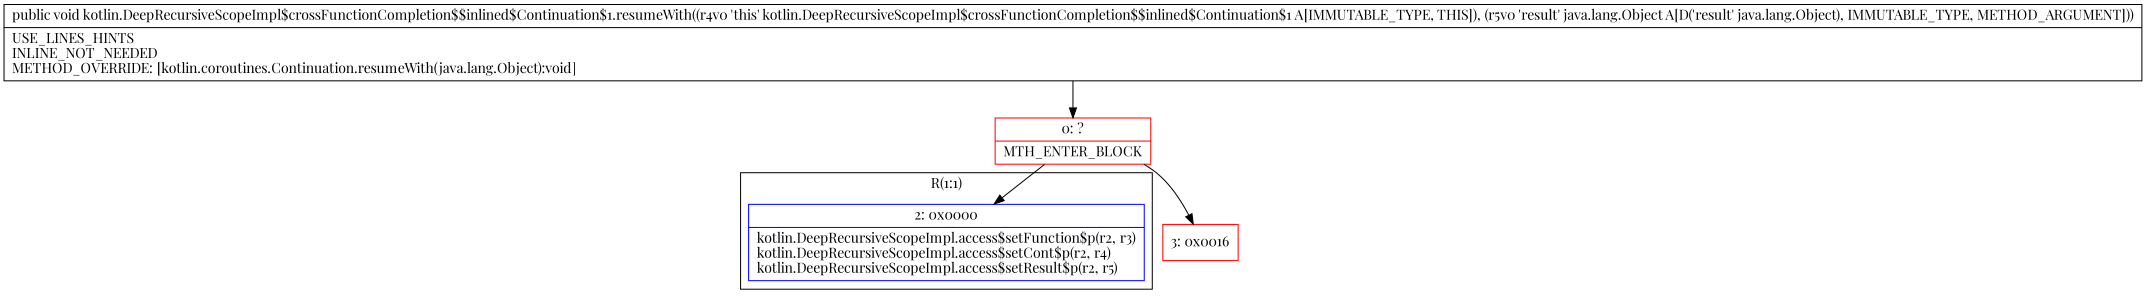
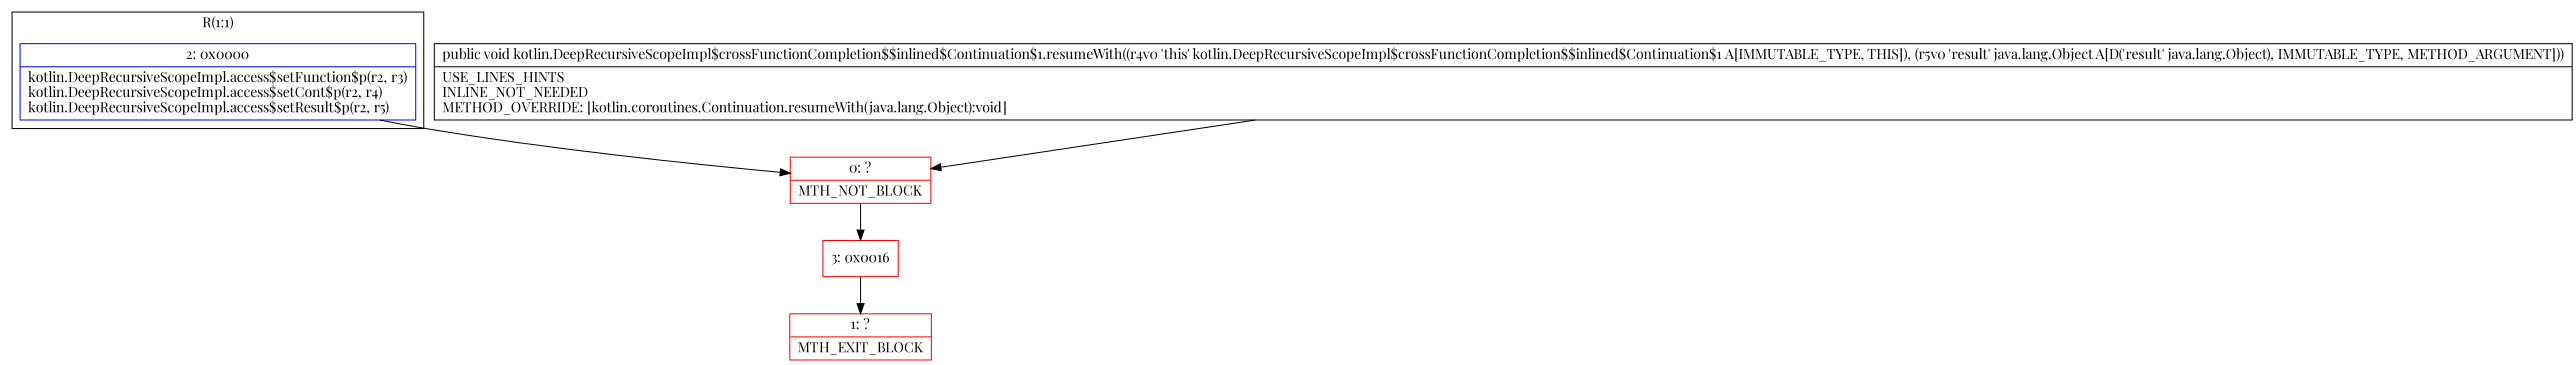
node "0: ?": text "MTH_ENTER_BLOCK" -> "MTH_NOT_BLOCK"
edge "0: ?" -> "2: 0x0000": reversed
node "1: ?": added
